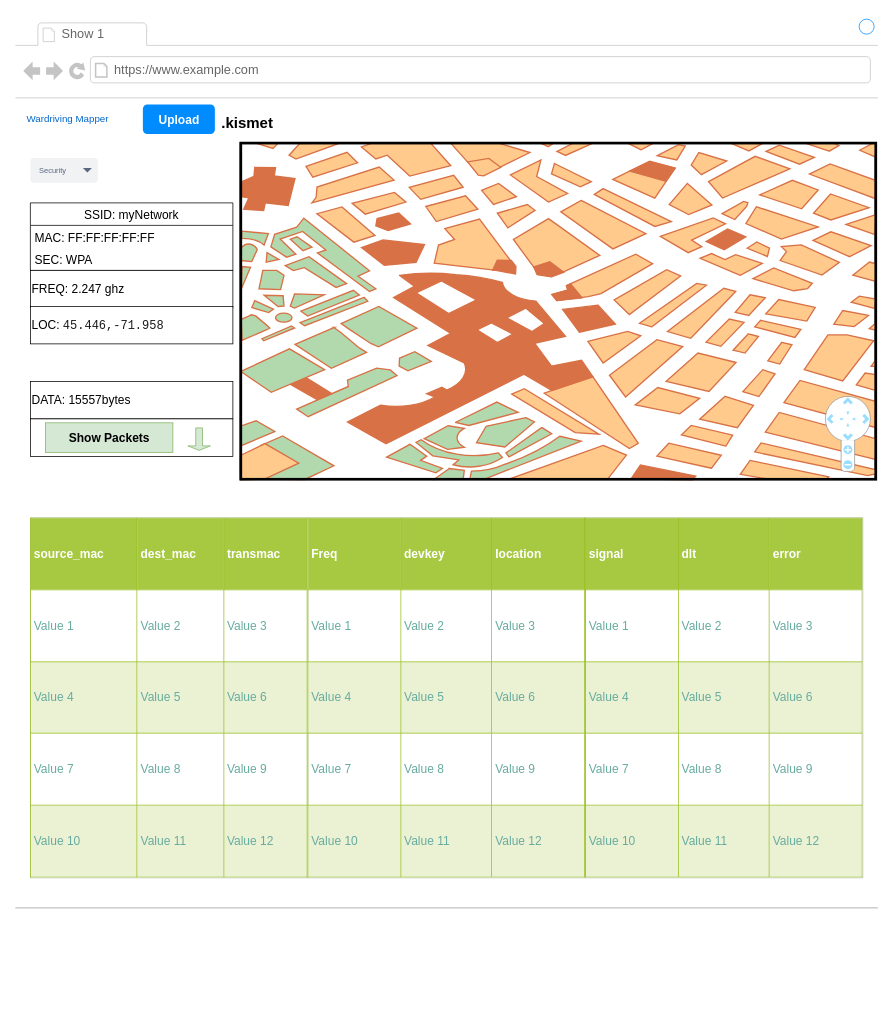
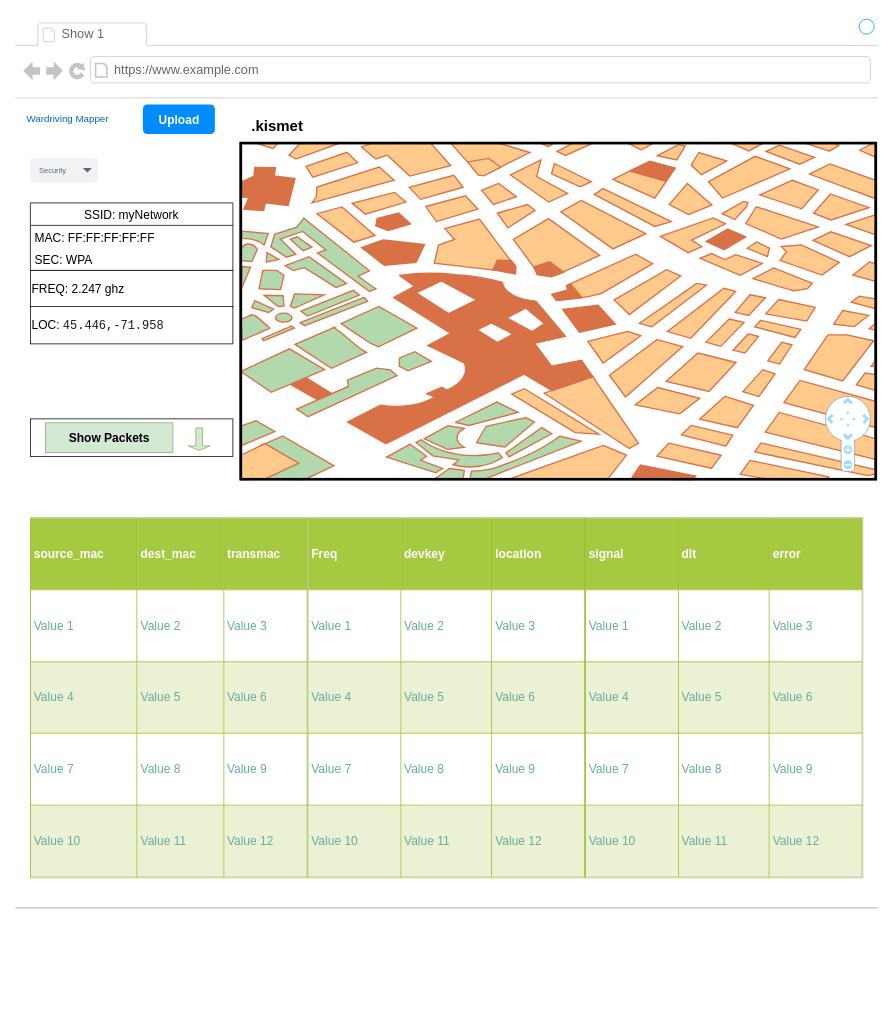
node ".kismet": moved (251, 120) -> (281, 124)
node "DATA: 15557bytes": removed
